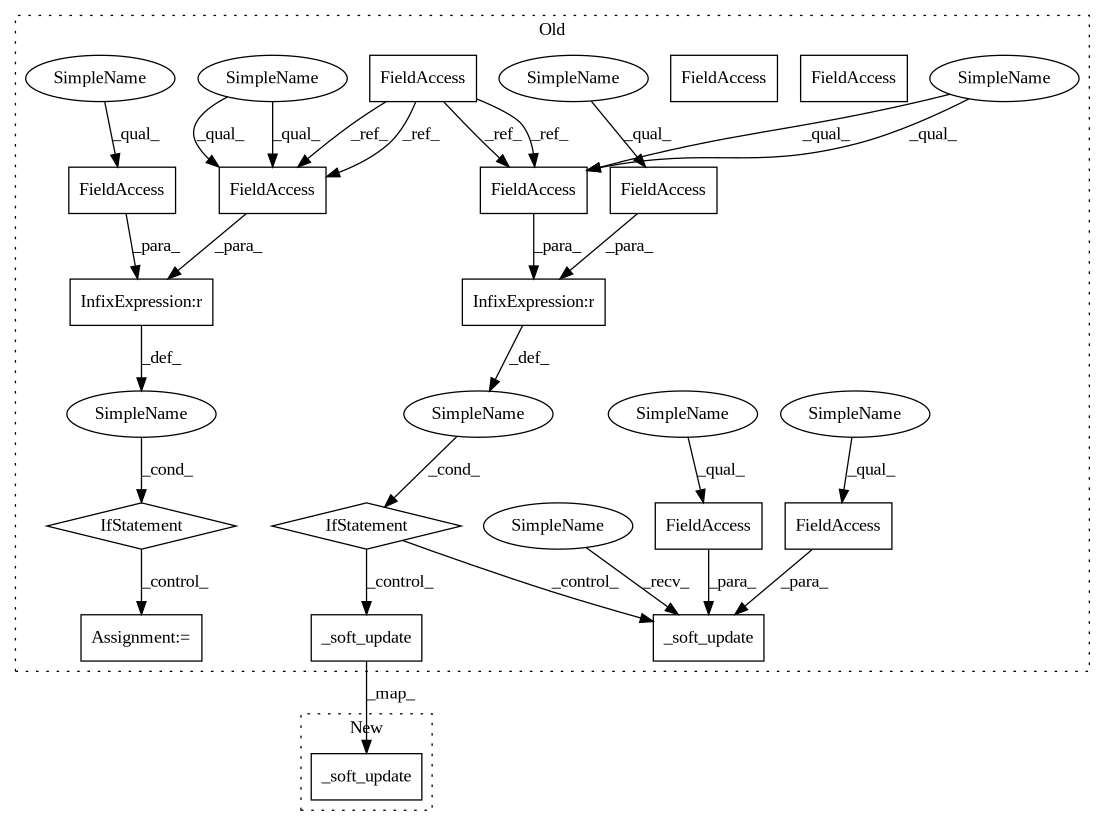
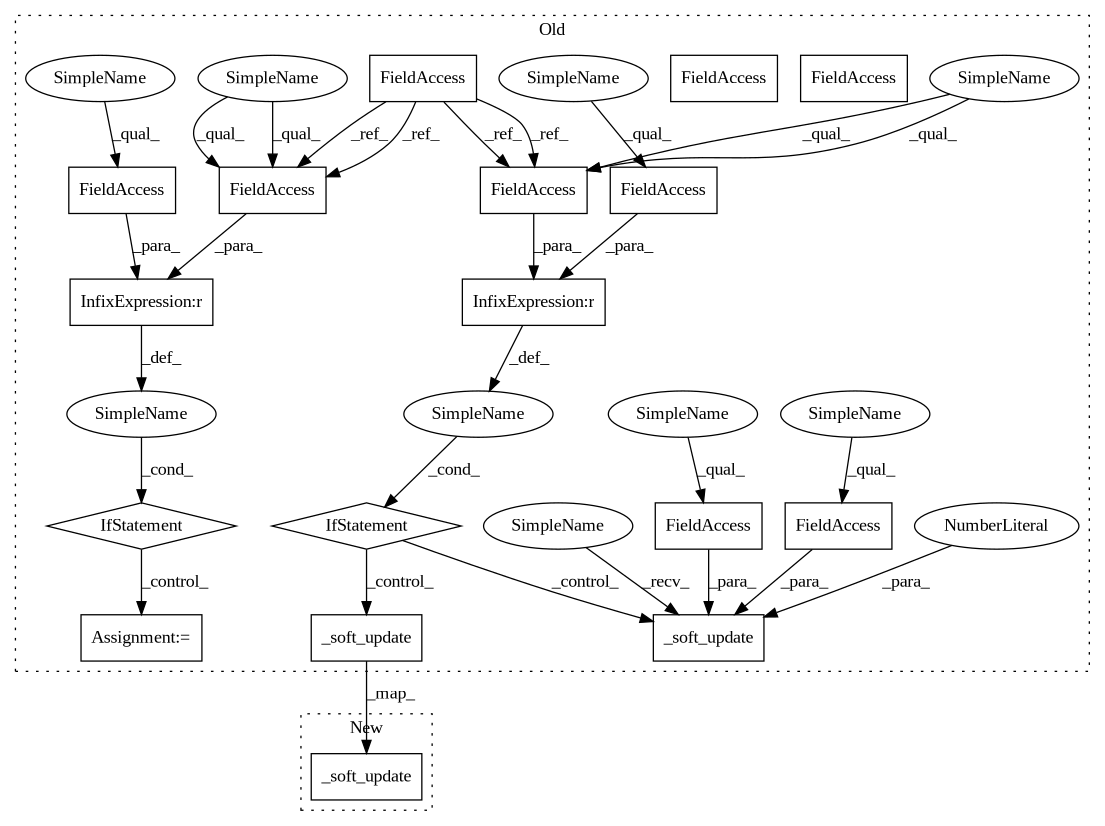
node "NumberLiteral": added
